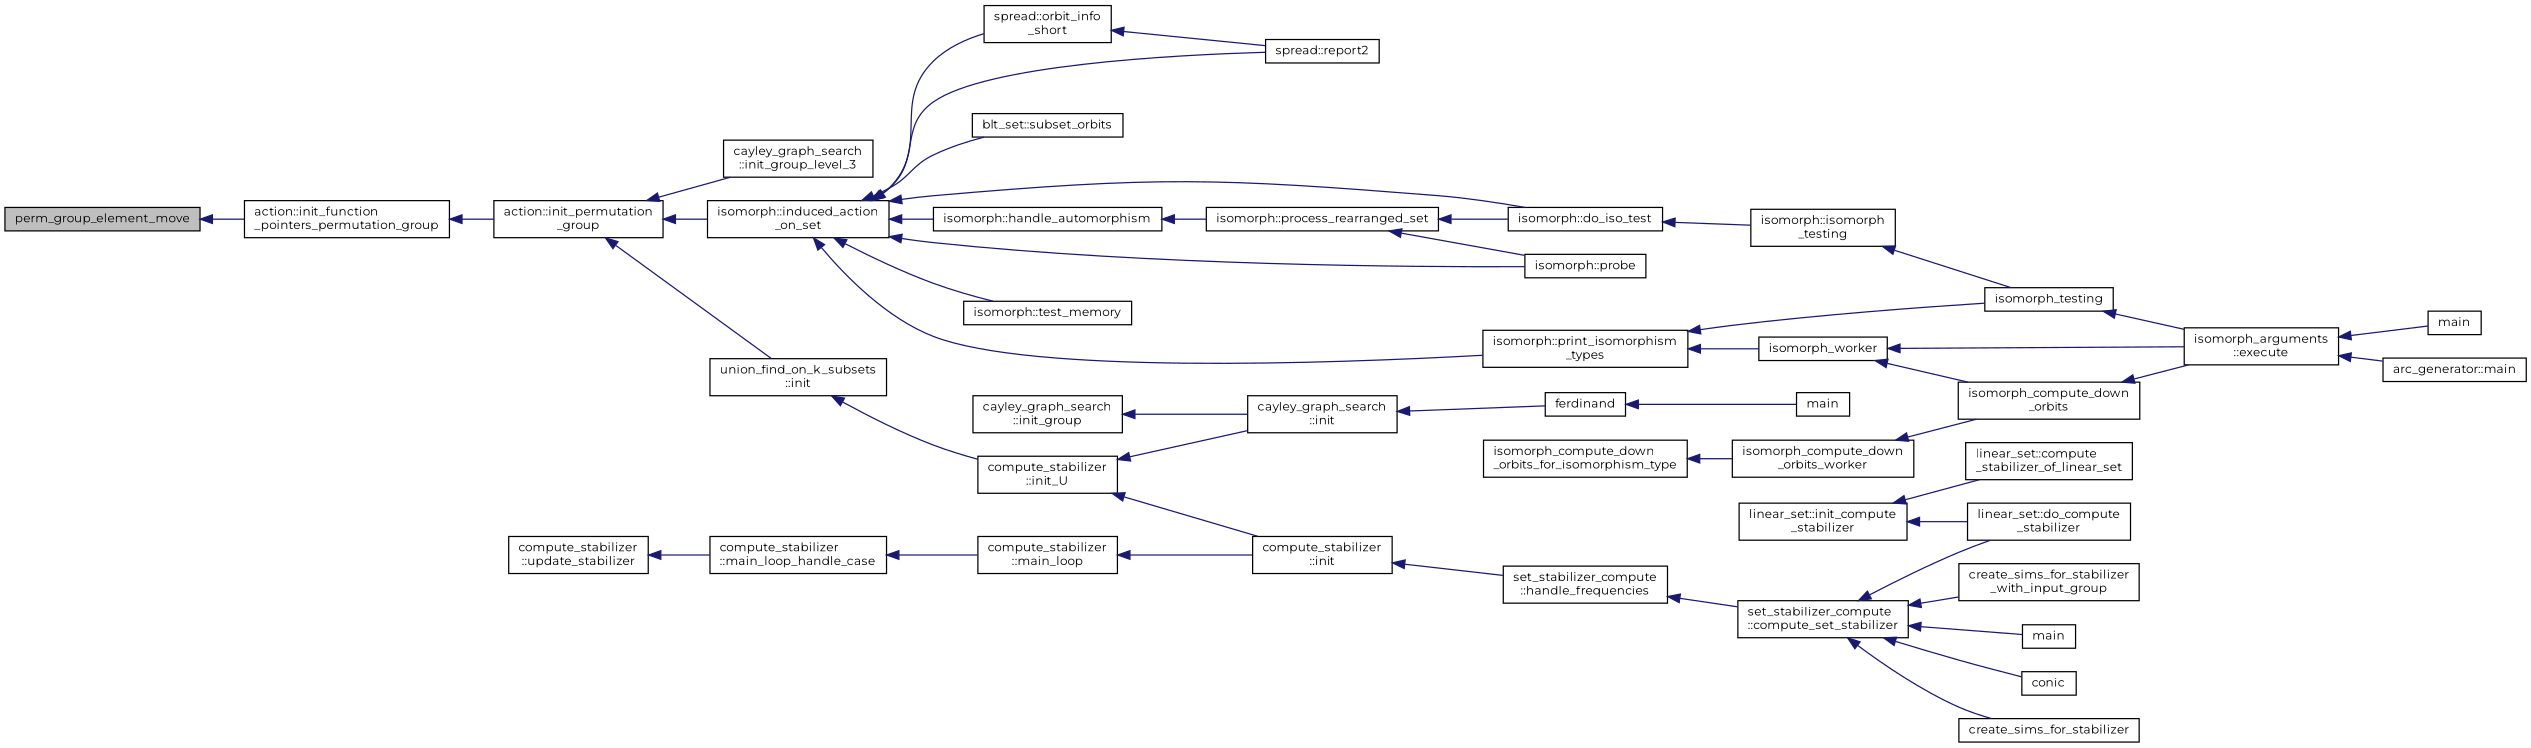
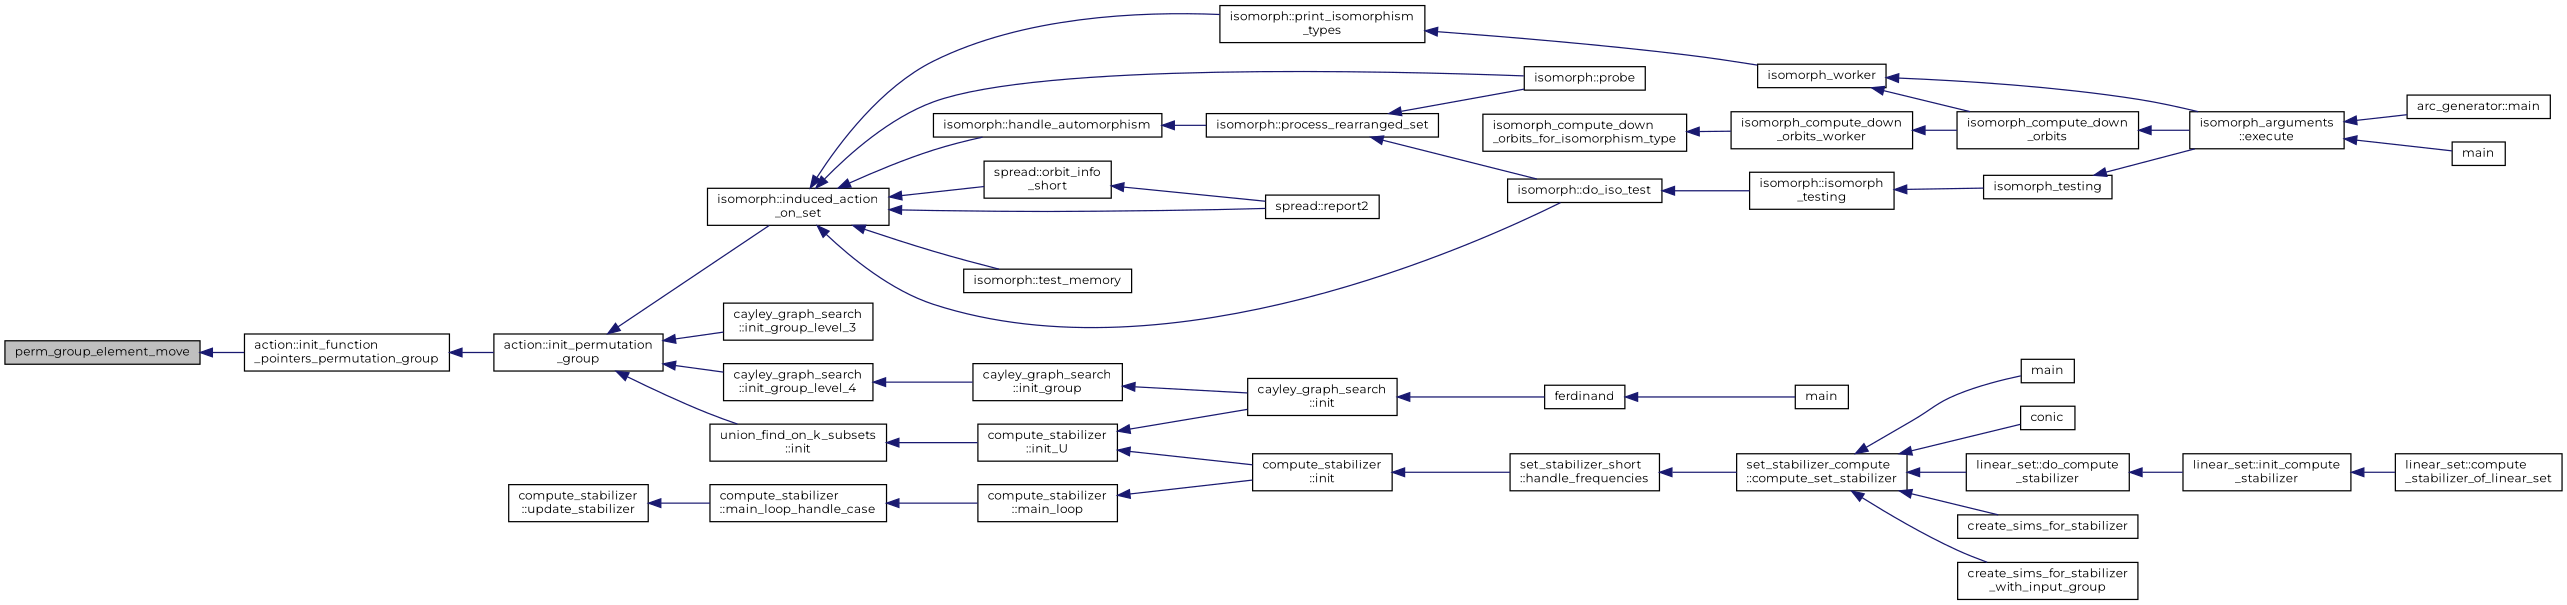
node "blt_set::subset_orbits": removed
edge "isomorph_testing" -> "isomorph::print_isomorphism _types": removed
node "cayley_graph_search ::init_group_level_4": added
edge "linear_set::do_compute _stabilizer" -> "linear_set::init_compute _stabilizer": reversed
node "set_stabilizer_compute ::handle_frequencies": label "set_stabilizer_compute ::handle_frequencies" -> "set_stabilizer_short ::handle_frequencies"
